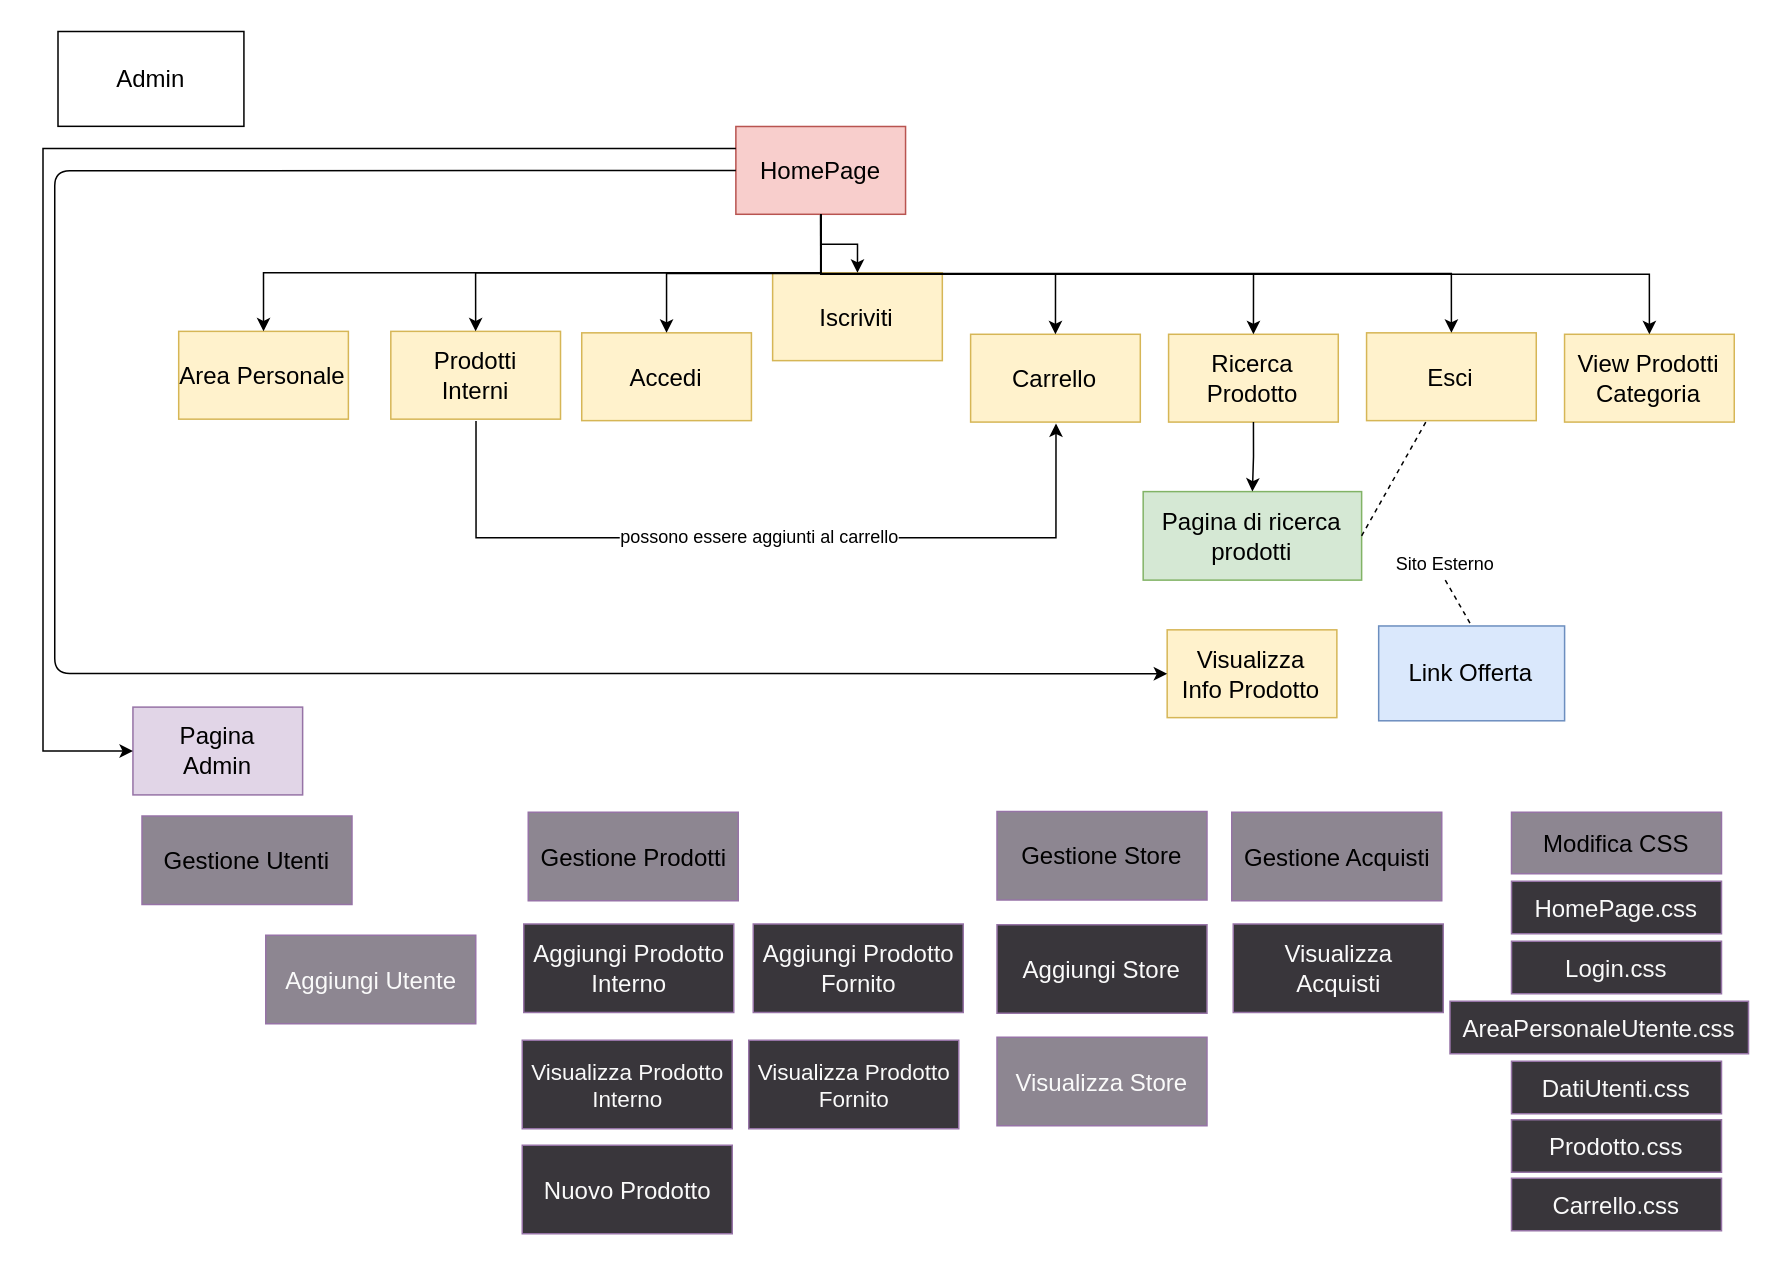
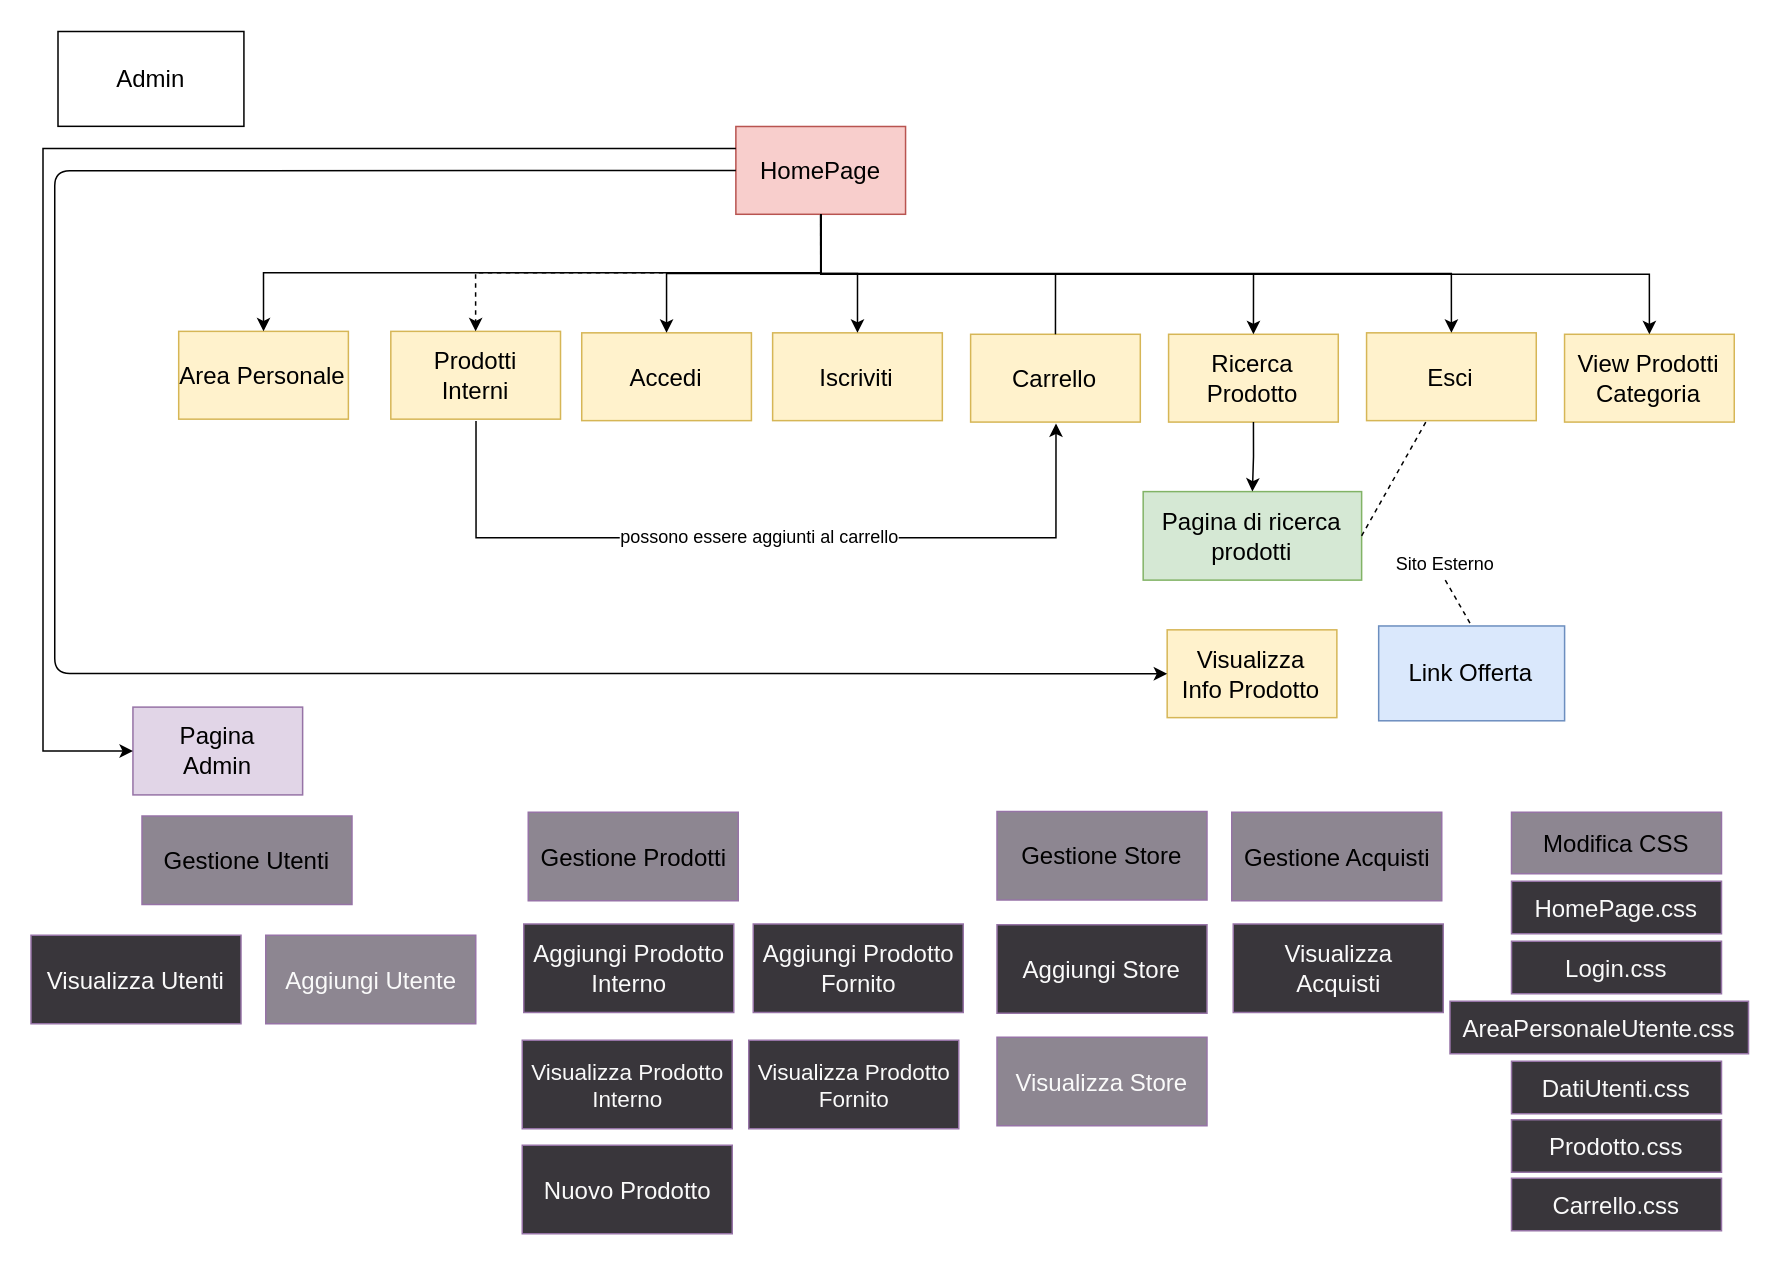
edge "HomePage" -> "Prodotti Interni": style solid -> dashed
node "Iscriviti": moved (857, 317) -> (857, 377)
edge "HomePage" -> "Carrello": arrowhead classic -> none
node "Visualizza Utenti": added
